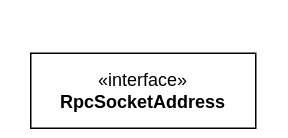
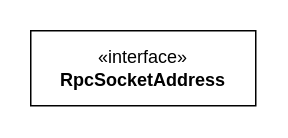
node "«interface» RpcSocketAddress": moved (143, 91) -> (143, 68)
